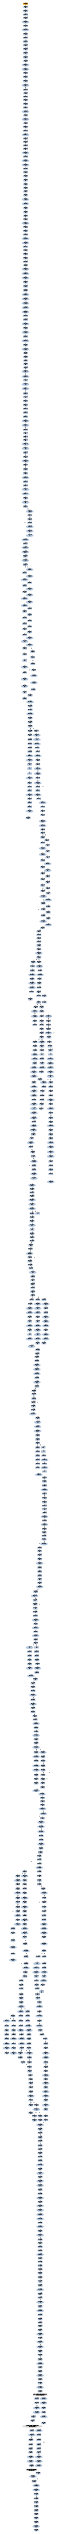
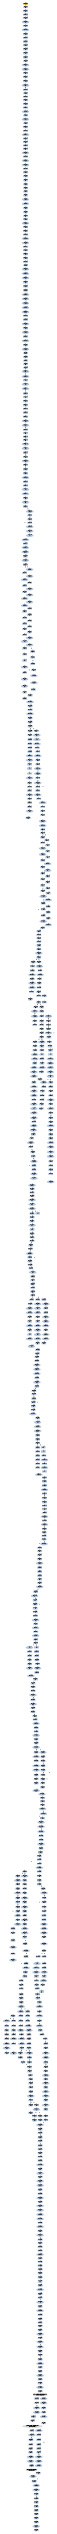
node "0x004a1643 movw": removed
